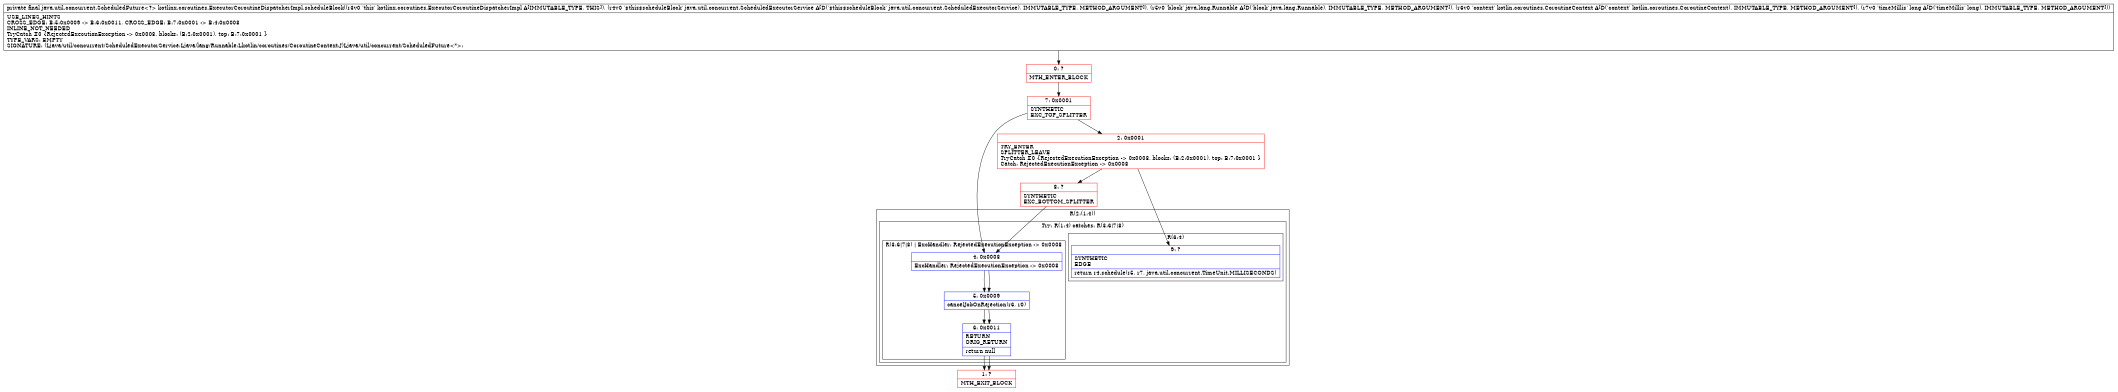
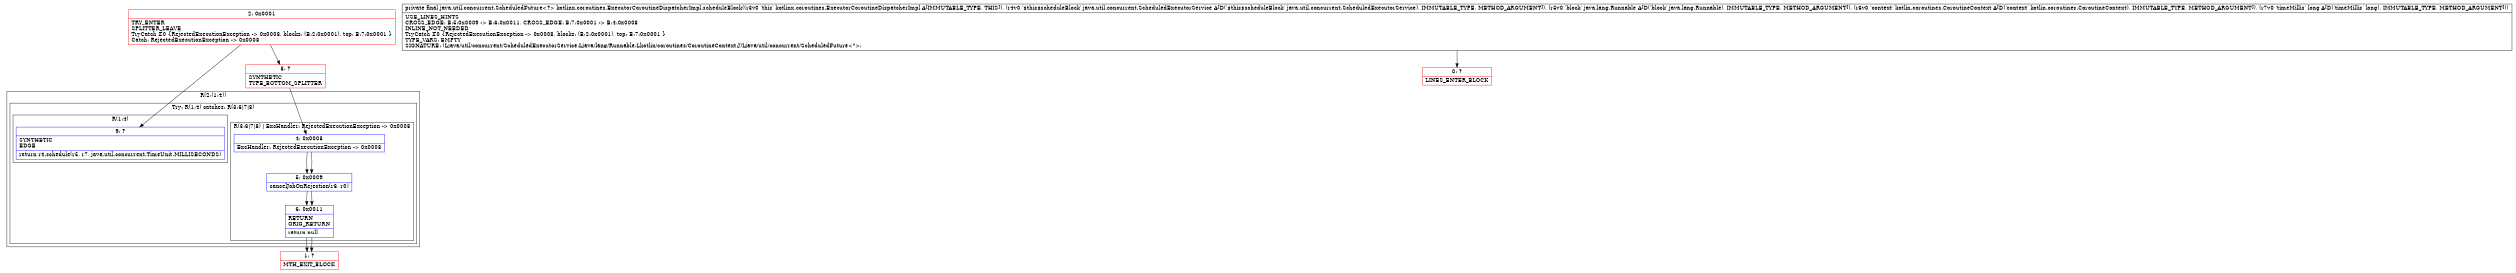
node "0: ?": text "MTH_ENTER_BLOCK" -> "LINES_ENTER_BLOCK"
node "7: 0x0001": removed
node "8: ?": text "EXC_BOTTOM_SPLITTER" -> "TYPE_BOTTOM_SPLITTER"
cluster "R(6:4)": label "R(6:4)" -> "R(1:4)"
